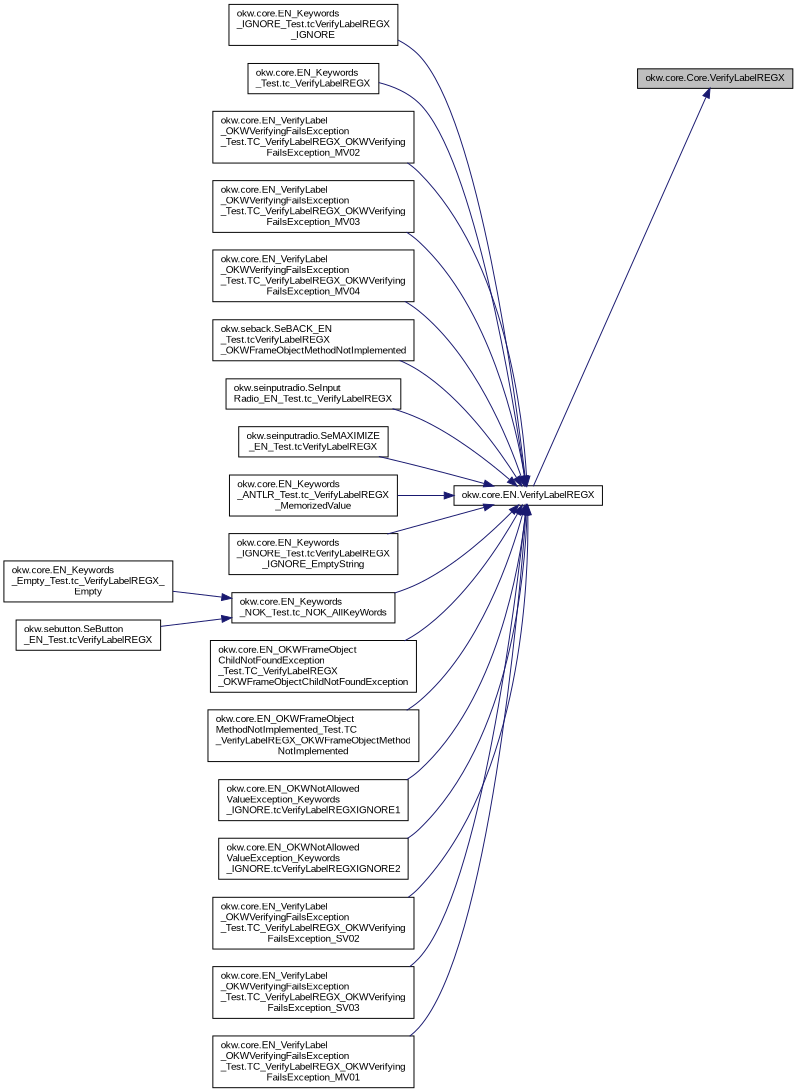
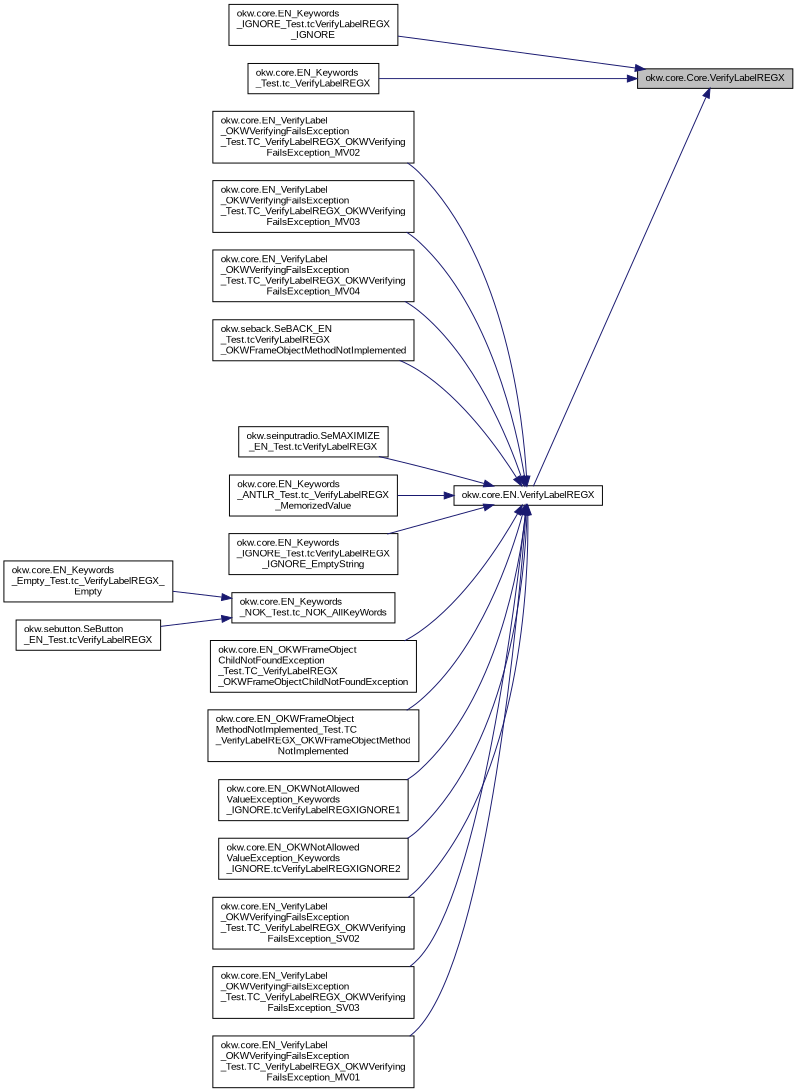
edge "okw.core.EN_Keywords _IGNORE_Test.tcVerifyLabelREGX _IGNORE" -> "okw.core.EN.VerifyLabelREGX": now "okw.core.EN_Keywords _IGNORE_Test.tcVerifyLabelREGX _IGNORE" -> "okw.core.Core.VerifyLabelREGX"
edge "okw.core.EN_Keywords _Test.tc_VerifyLabelREGX" -> "okw.core.EN.VerifyLabelREGX": now "okw.core.EN_Keywords _Test.tc_VerifyLabelREGX" -> "okw.core.Core.VerifyLabelREGX"
node "okw.seinputradio.SeInput Radio_EN_Test.tc_VerifyLabelREGX": removed
edge "okw.core.EN_Keywords _NOK_Test.tc_NOK_AllKeyWords" -> "okw.core.EN.VerifyLabelREGX": removed
